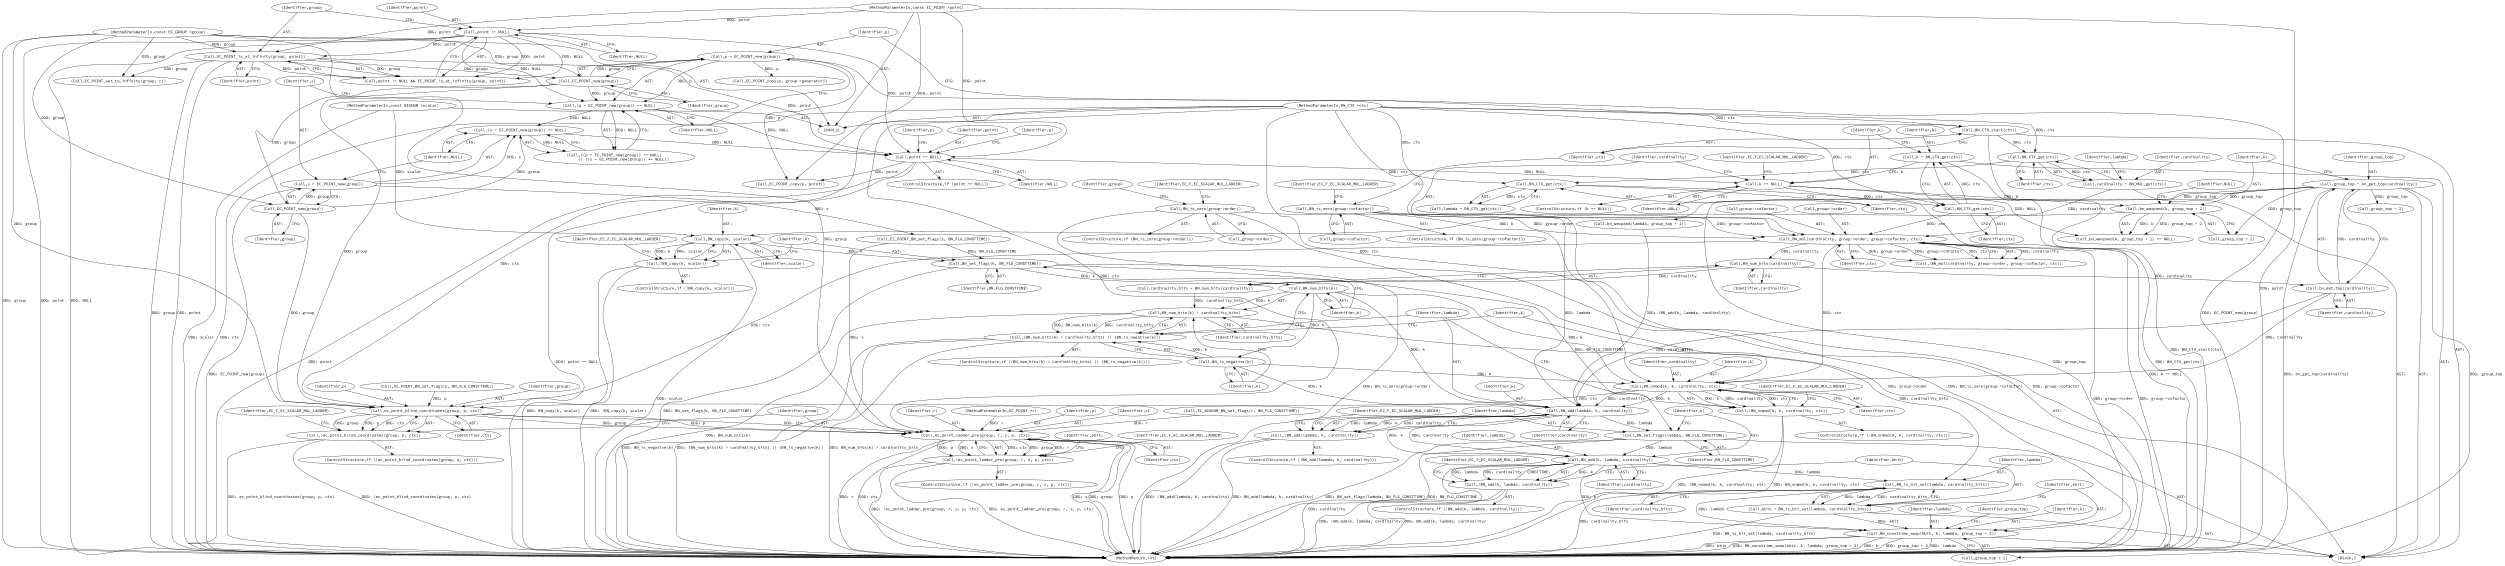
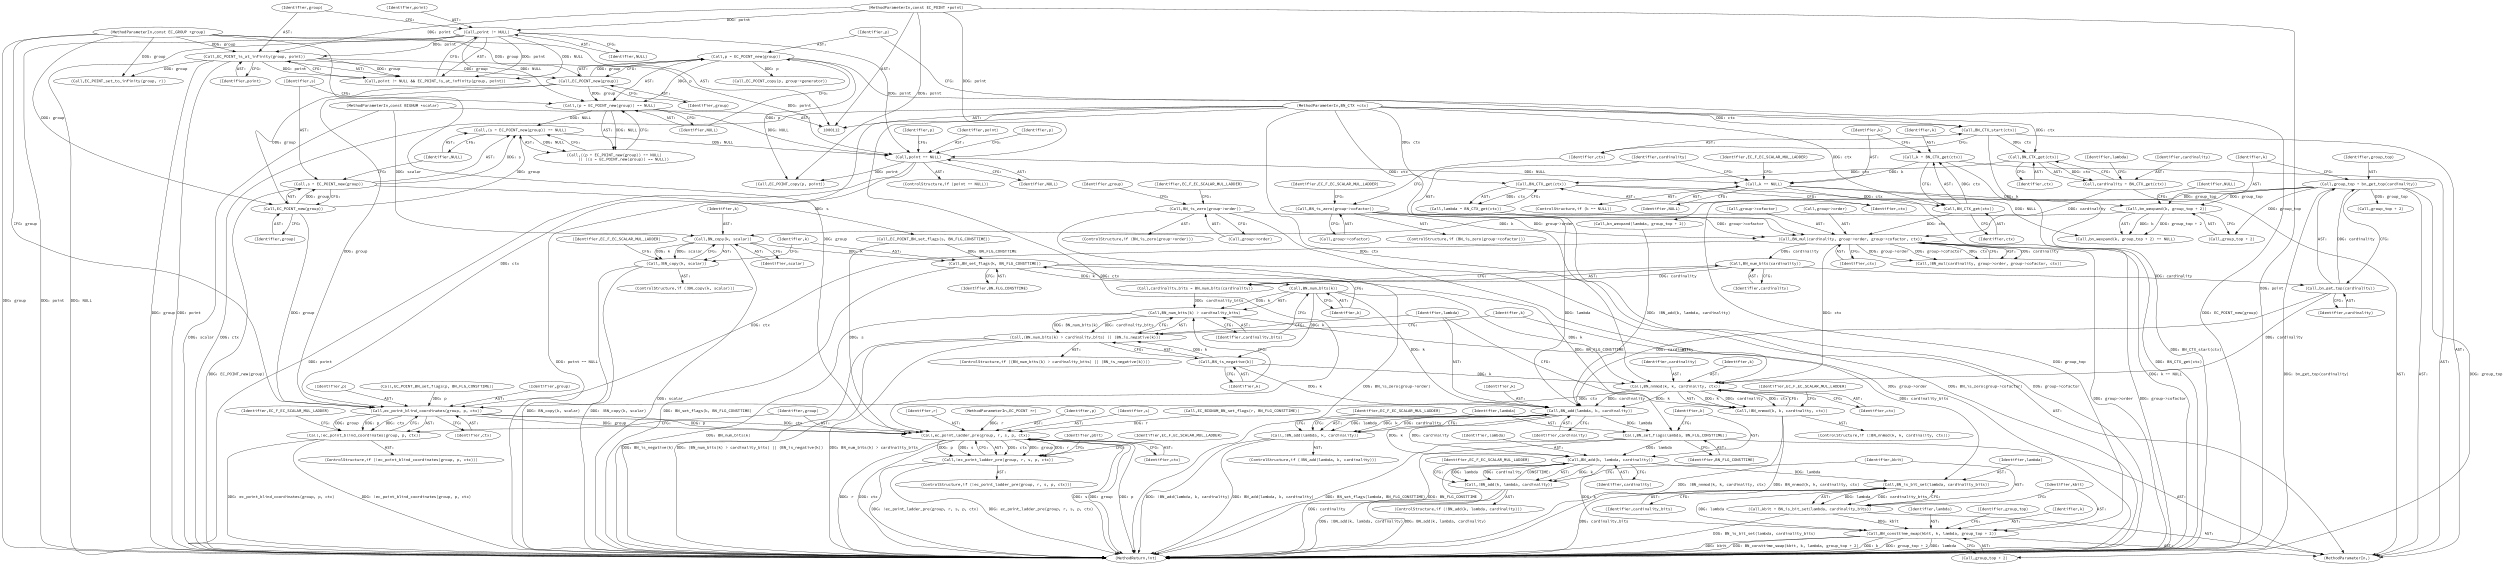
edge "(Call,k = BN_CTX_get(ctx))" -> "(Call,k == NULL)": label "CFG: k" -> "DDG: k"
node "(Call,cardinality = BN_MUL_get(ctx))": label "(Call,cardinality = BN_MUL_get(ctx))" -> "(Call,cardinality = BN_CTX_get(ctx))"
edge "(MethodParameterIn,const EC_GROUP *group)" -> "(Call,ec_point_blind_coordinates(group, p, ctx))": label "DDG: group" -> "CFG: group"
node "(Block,)": label "(Block,)" -> "(MethodParameterIn,)"
